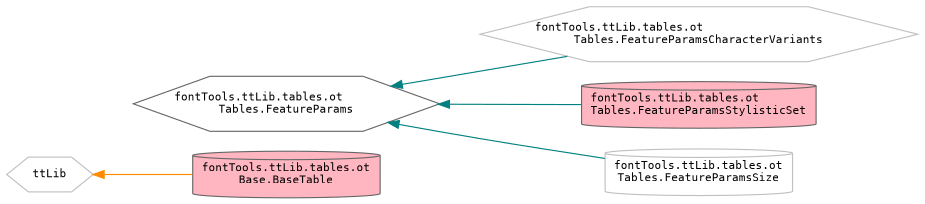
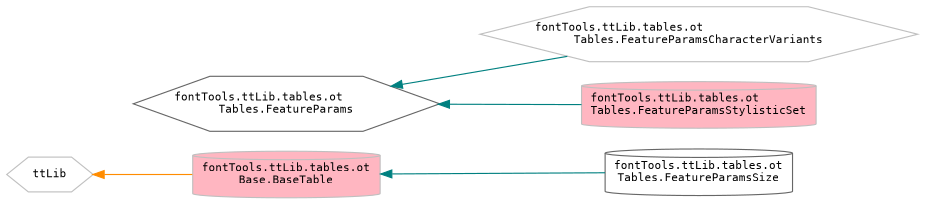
node "fontTools.ttLib.tables.ot Tables.FeatureParamsStylisticSet": color gray40 -> grey75
edge "fontTools.ttLib.tables.ot Tables.FeatureParamsSize" -> "fontTools.ttLib.tables.ot Tables.FeatureParams": now "fontTools.ttLib.tables.ot Tables.FeatureParamsSize" -> "fontTools.ttLib.tables.ot Base.BaseTable"
node "fontTools.ttLib.tables.ot Tables.FeatureParamsSize": color grey75 -> gray40
node "fontTools.ttLib.tables.ot Base.BaseTable": color gray40 -> grey75
